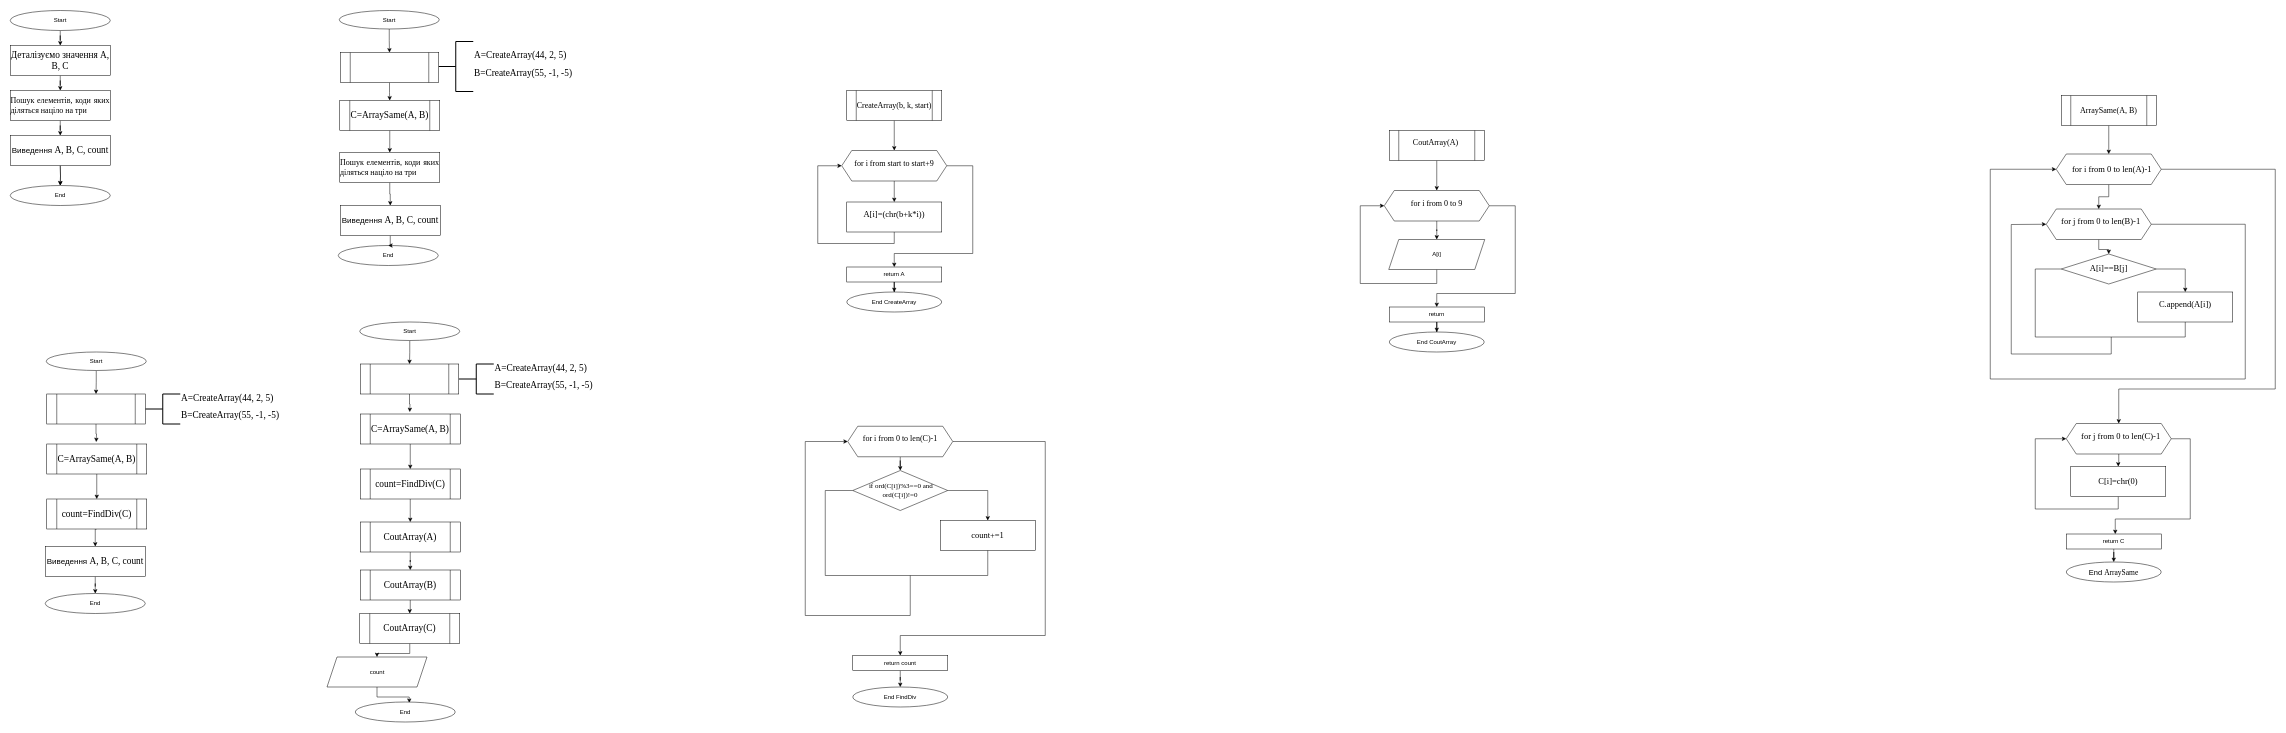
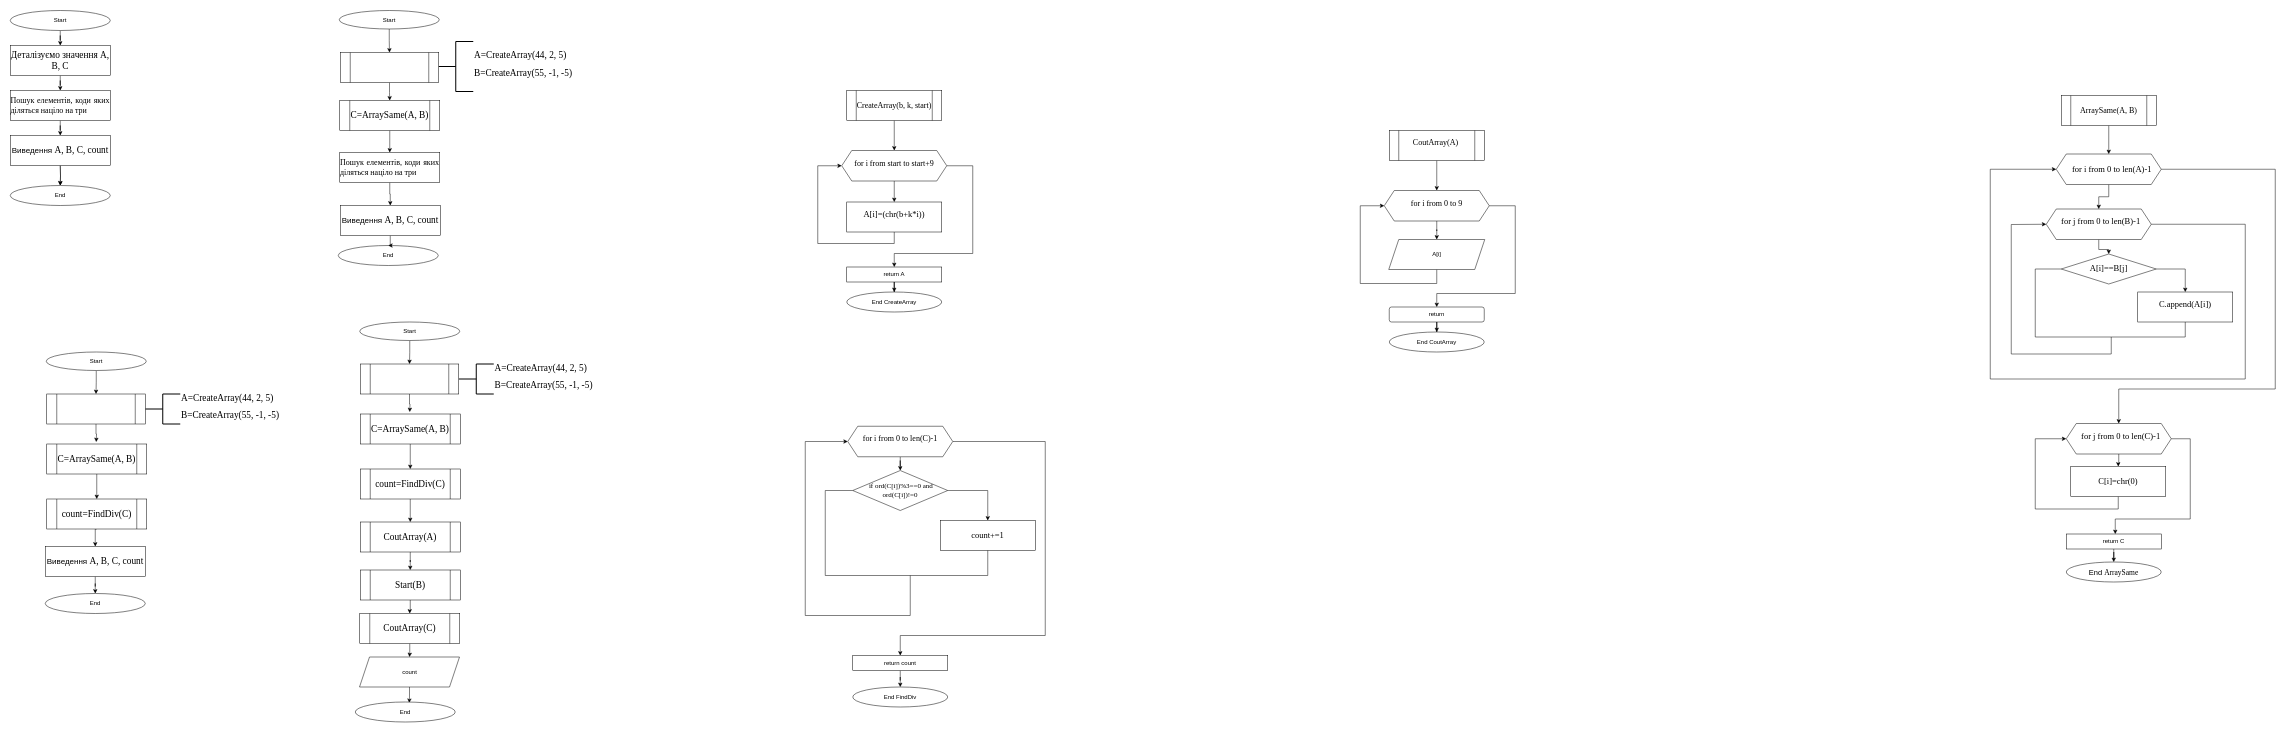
node "return": shape rectangle -> rounded rectangle
node "CoutArray(B)": label "CoutArray(B)" -> "Start(B)"
node "count": moved (377, 672) -> (410, 672)
